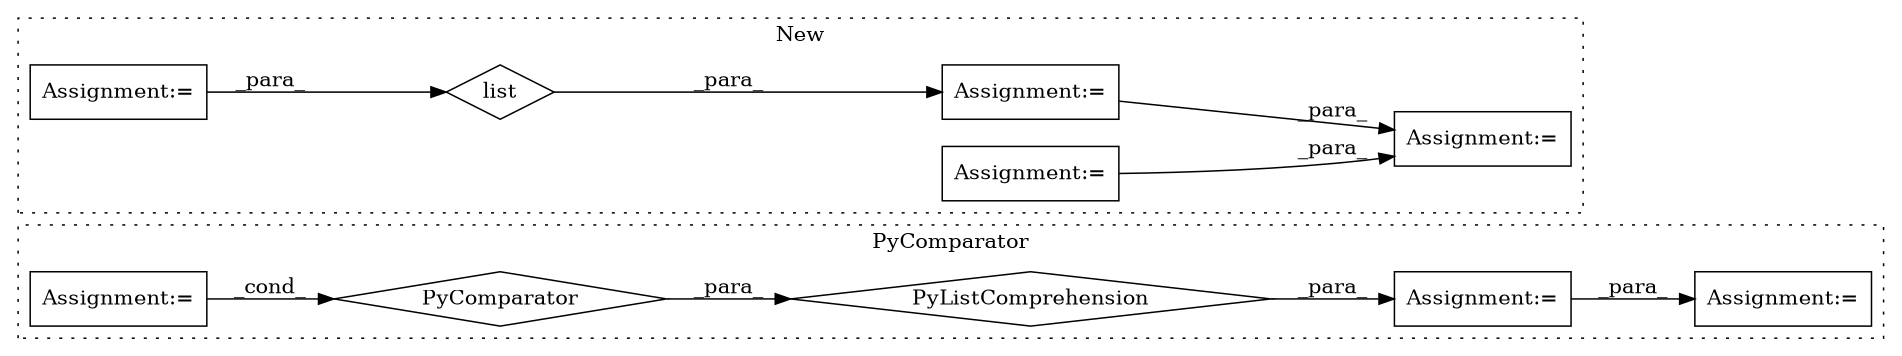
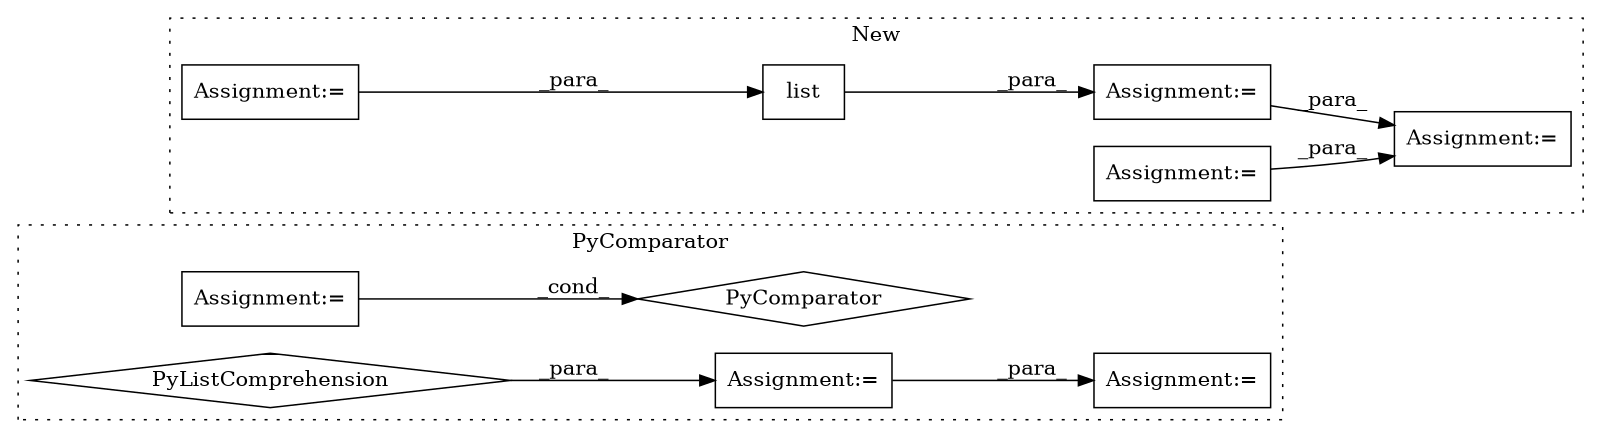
node "list": shape diamond -> box
edge "PyComparator" -> "PyListComprehension": removed, label "_para_"
